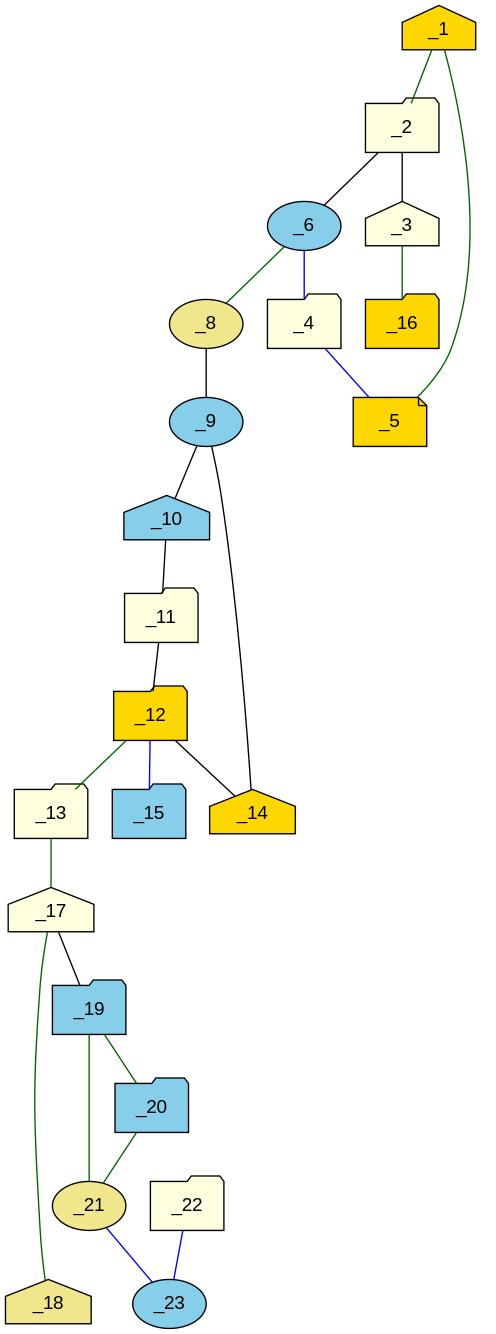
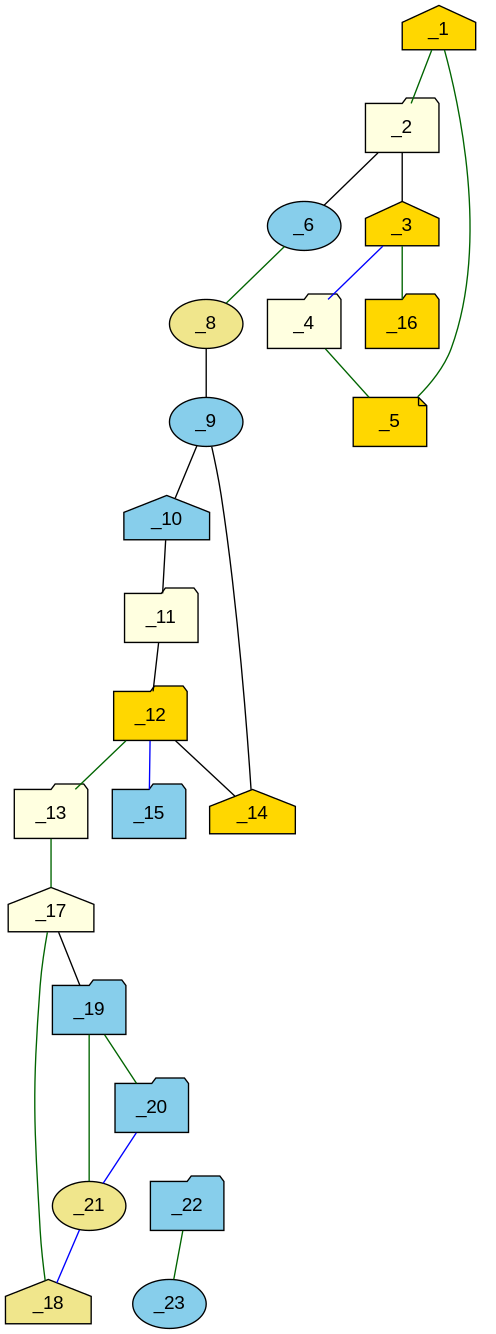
node "_3": fillcolor lightyellow -> gold
edge "_6" -- "_4": now "_3" -- "_4"
edge "_4" -- "_5": color blue -> darkgreen
edge "_20" -- "_21": color darkgreen -> blue
node "_22": fillcolor lightyellow -> skyblue
edge "_21" -- "_23": now "_21" -- "_18"
edge "_22" -- "_23": color blue -> darkgreen
